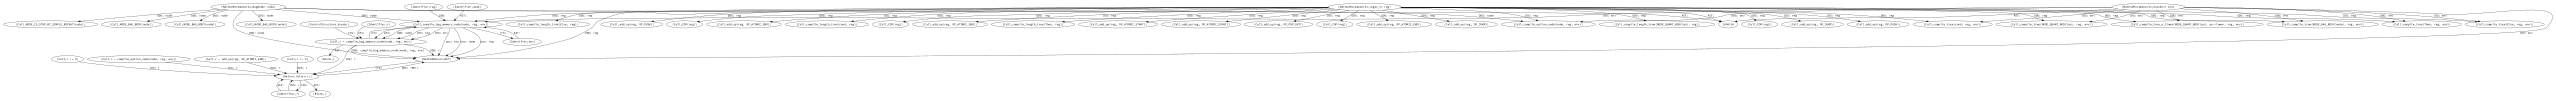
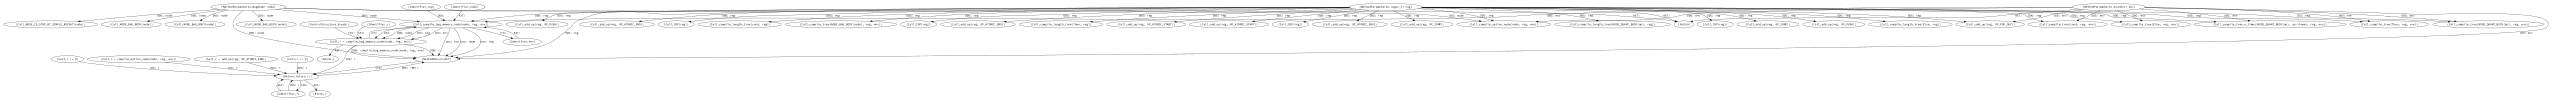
edge "(MethodParameterIn,ScanEnv* env)" -> "(Call,compile_tree(NODE_BAG_BODY(node), reg, env))": now "(MethodParameterIn,ScanEnv* env)" -> "(Call,add_op(reg, OP_POP_OUT))"
